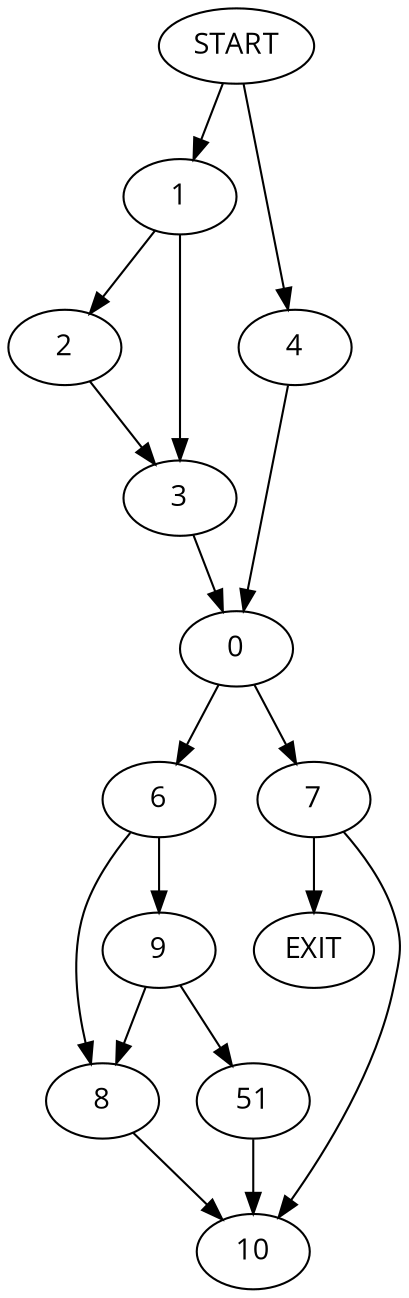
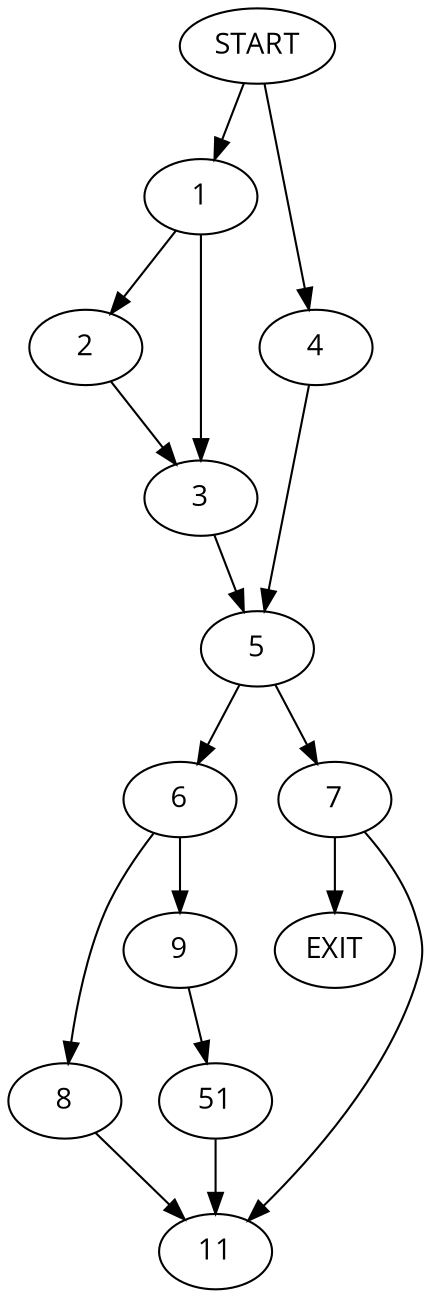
node "0": label "0" -> "5"
edge "9" -> "8": removed
node "10": label "10" -> "11"
